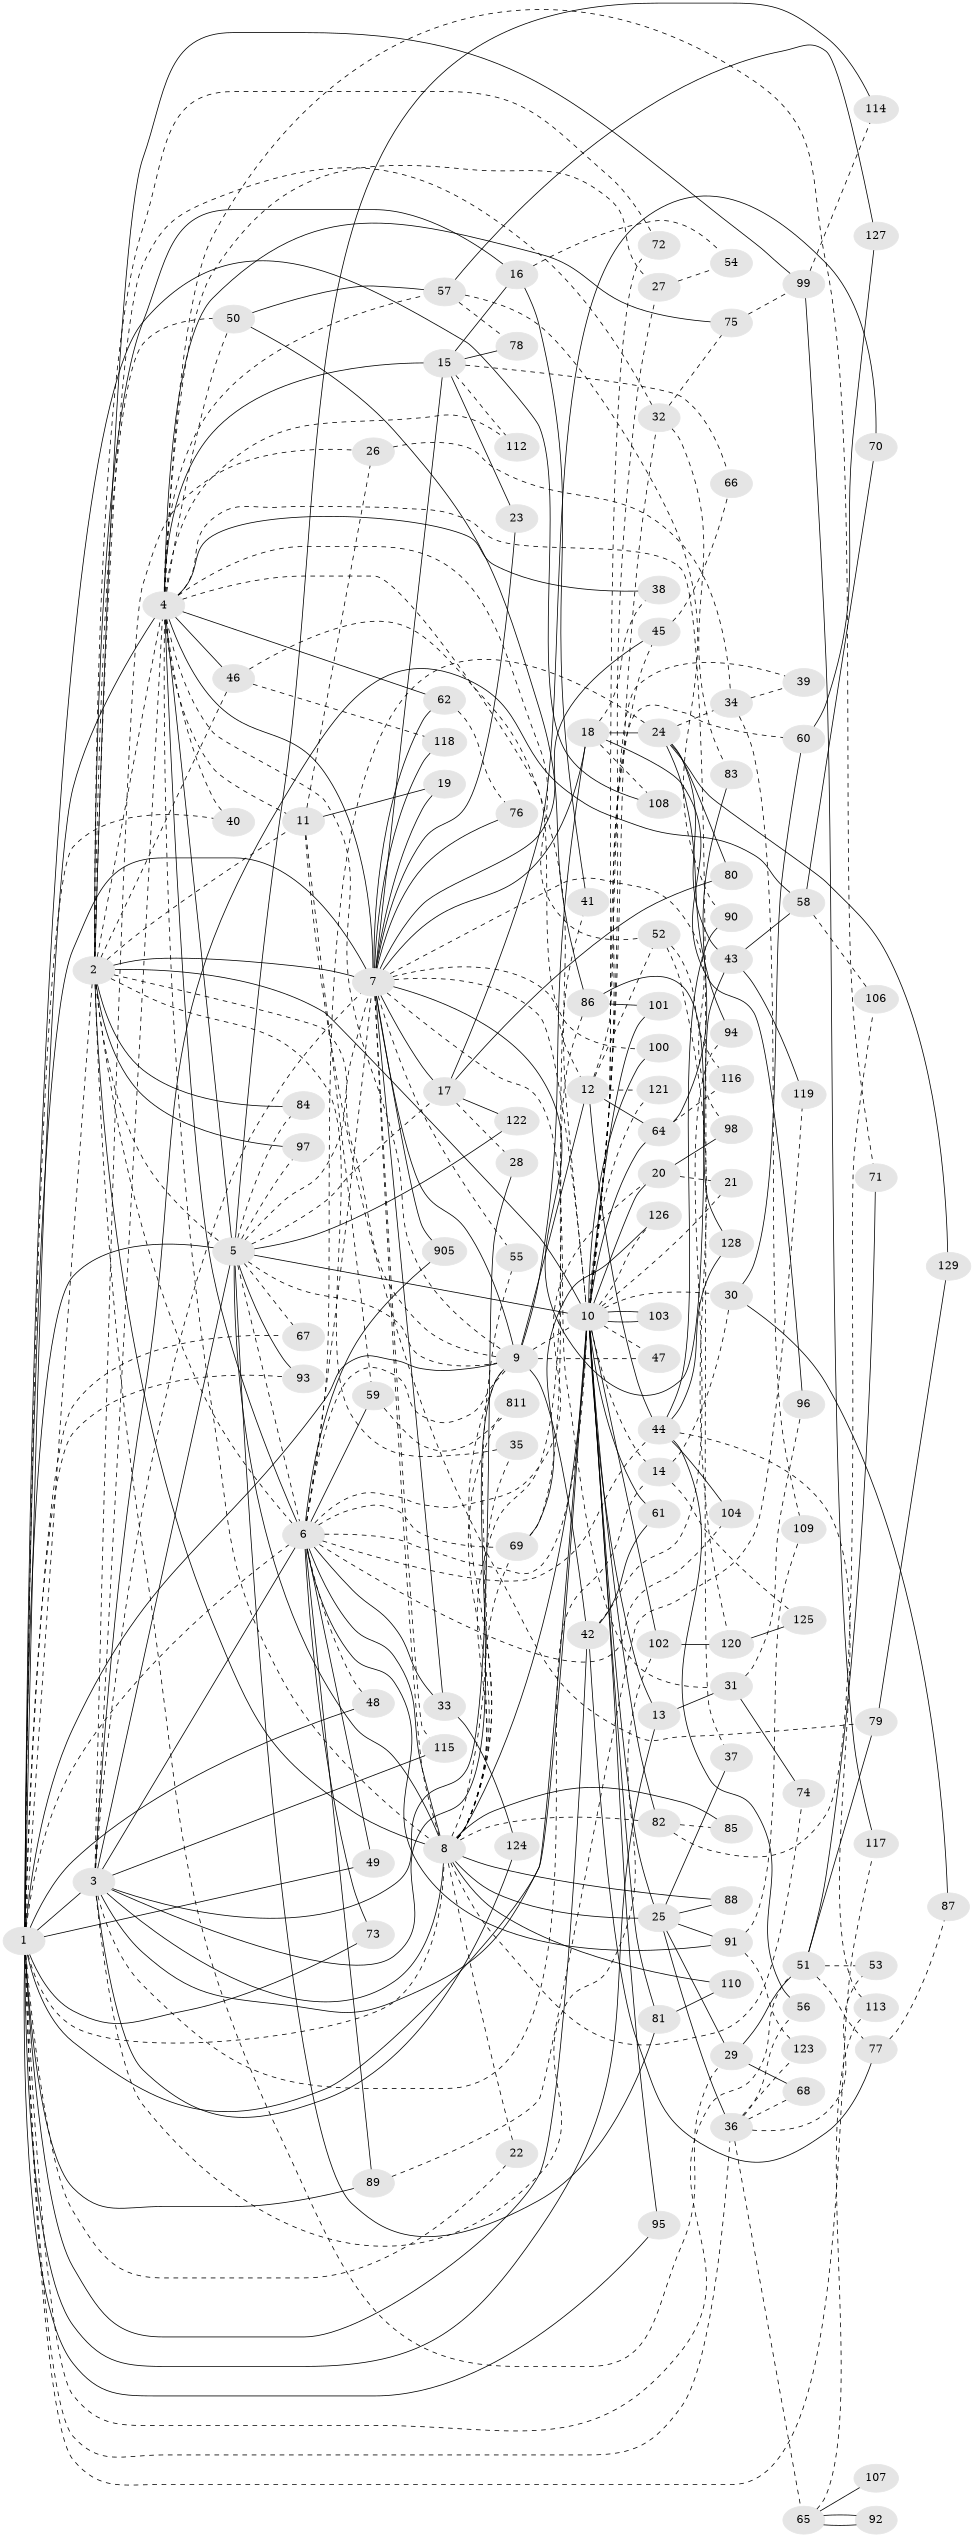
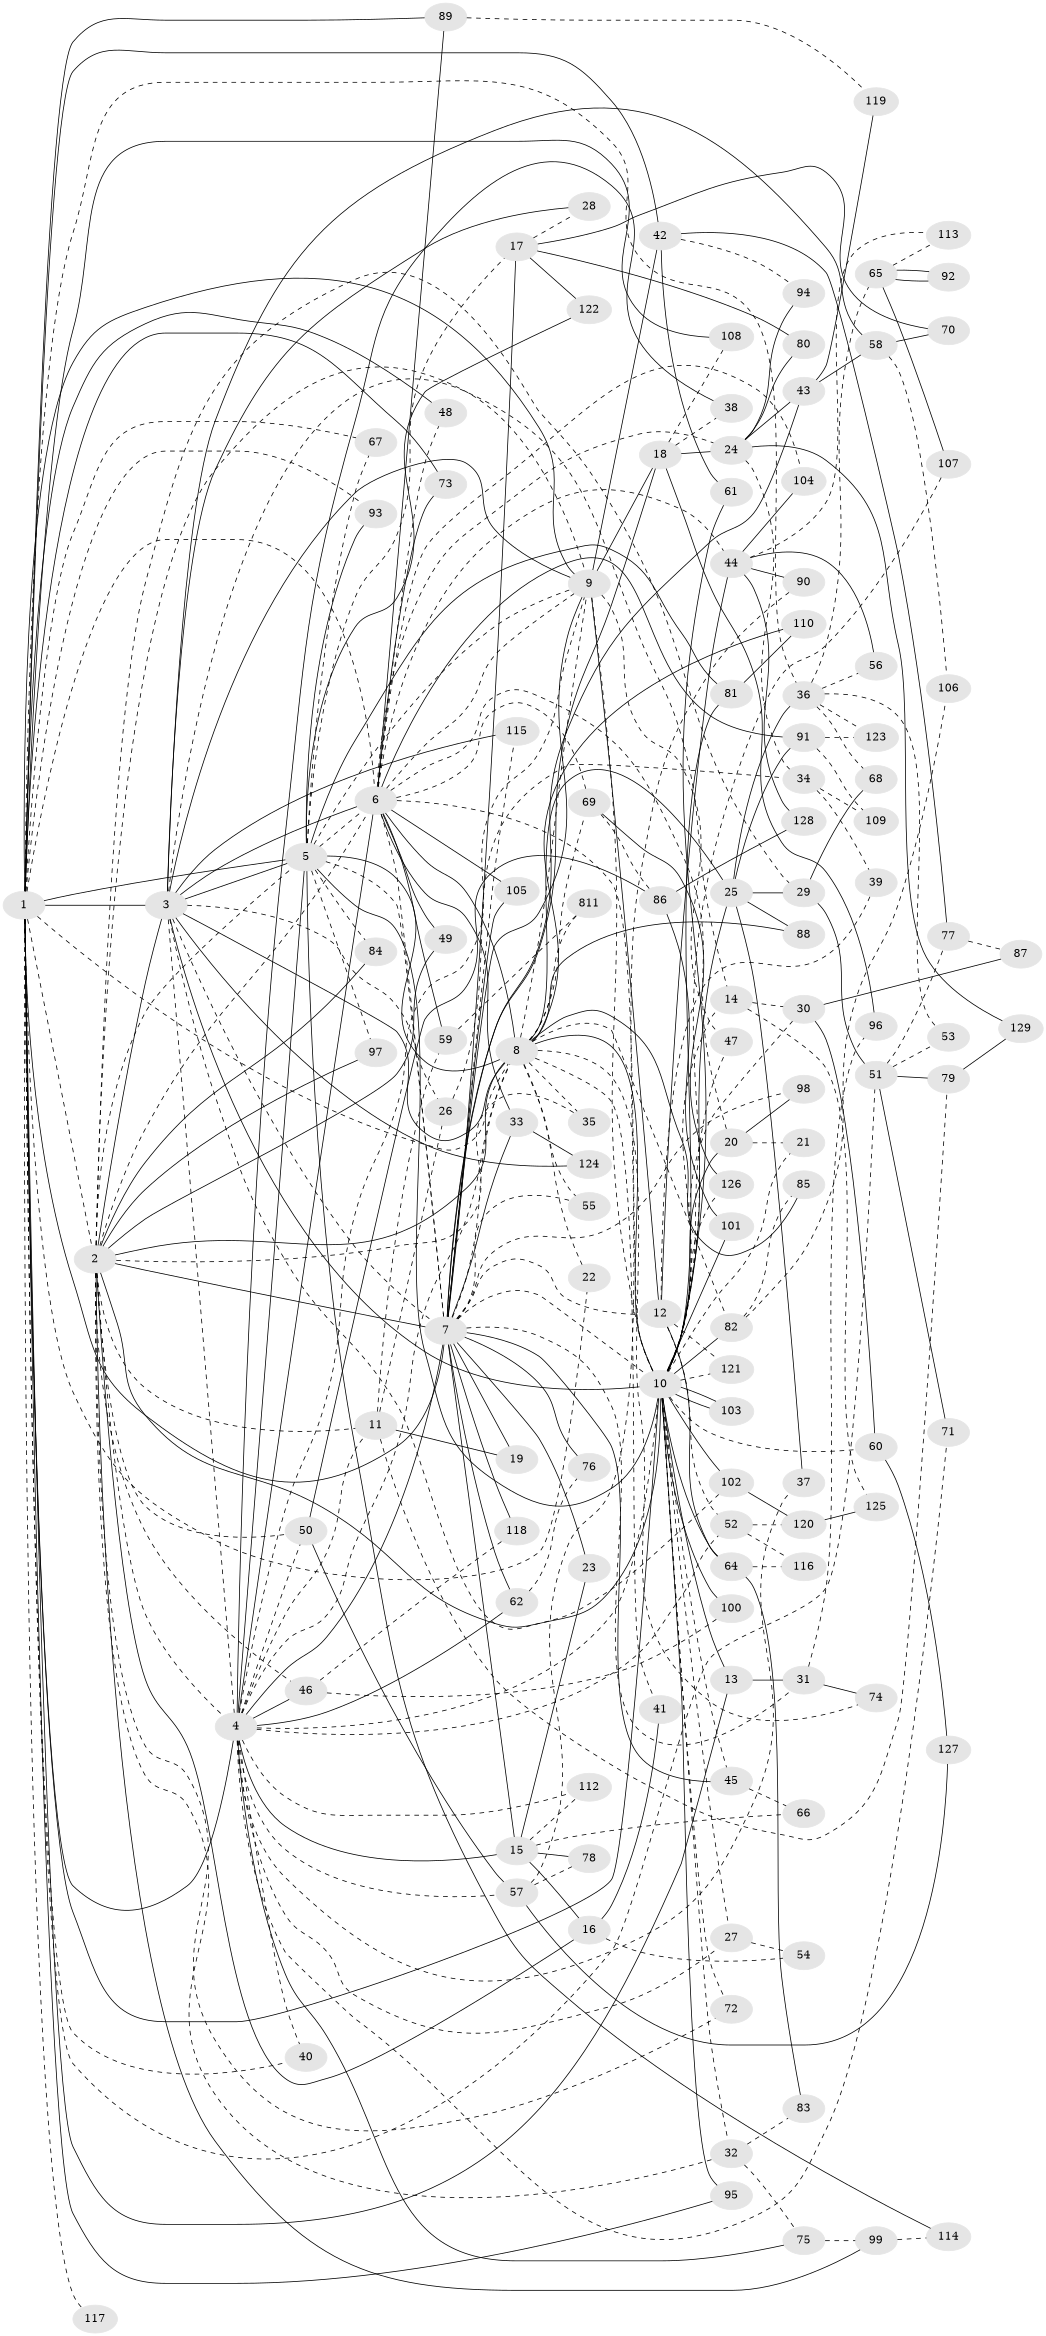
edge "107" -- "10": added
edge "99" -- "117": removed
edge "3" -- "2": added
node "905": label "905" -> "105"
edge "49" -- "1": now "49" -- "2"
